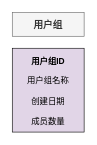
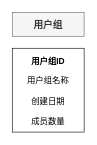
node "用户组ID 用户组名称 创建日期 成员数量": fillcolor #e1d5e7 -> #ffffff
